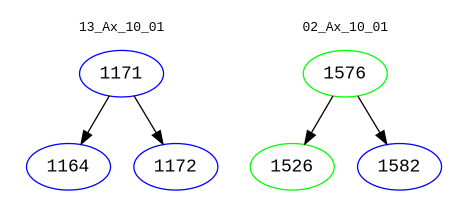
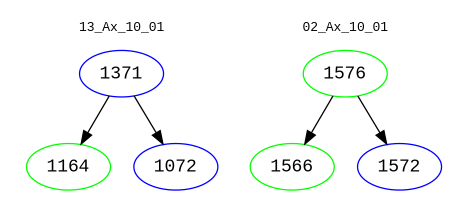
node "1171": label "1171" -> "1371"
node "1164": color blue -> green
node "1172": label "1172" -> "1072"
node "1526": label "1526" -> "1566"
node "1582": label "1582" -> "1572"
